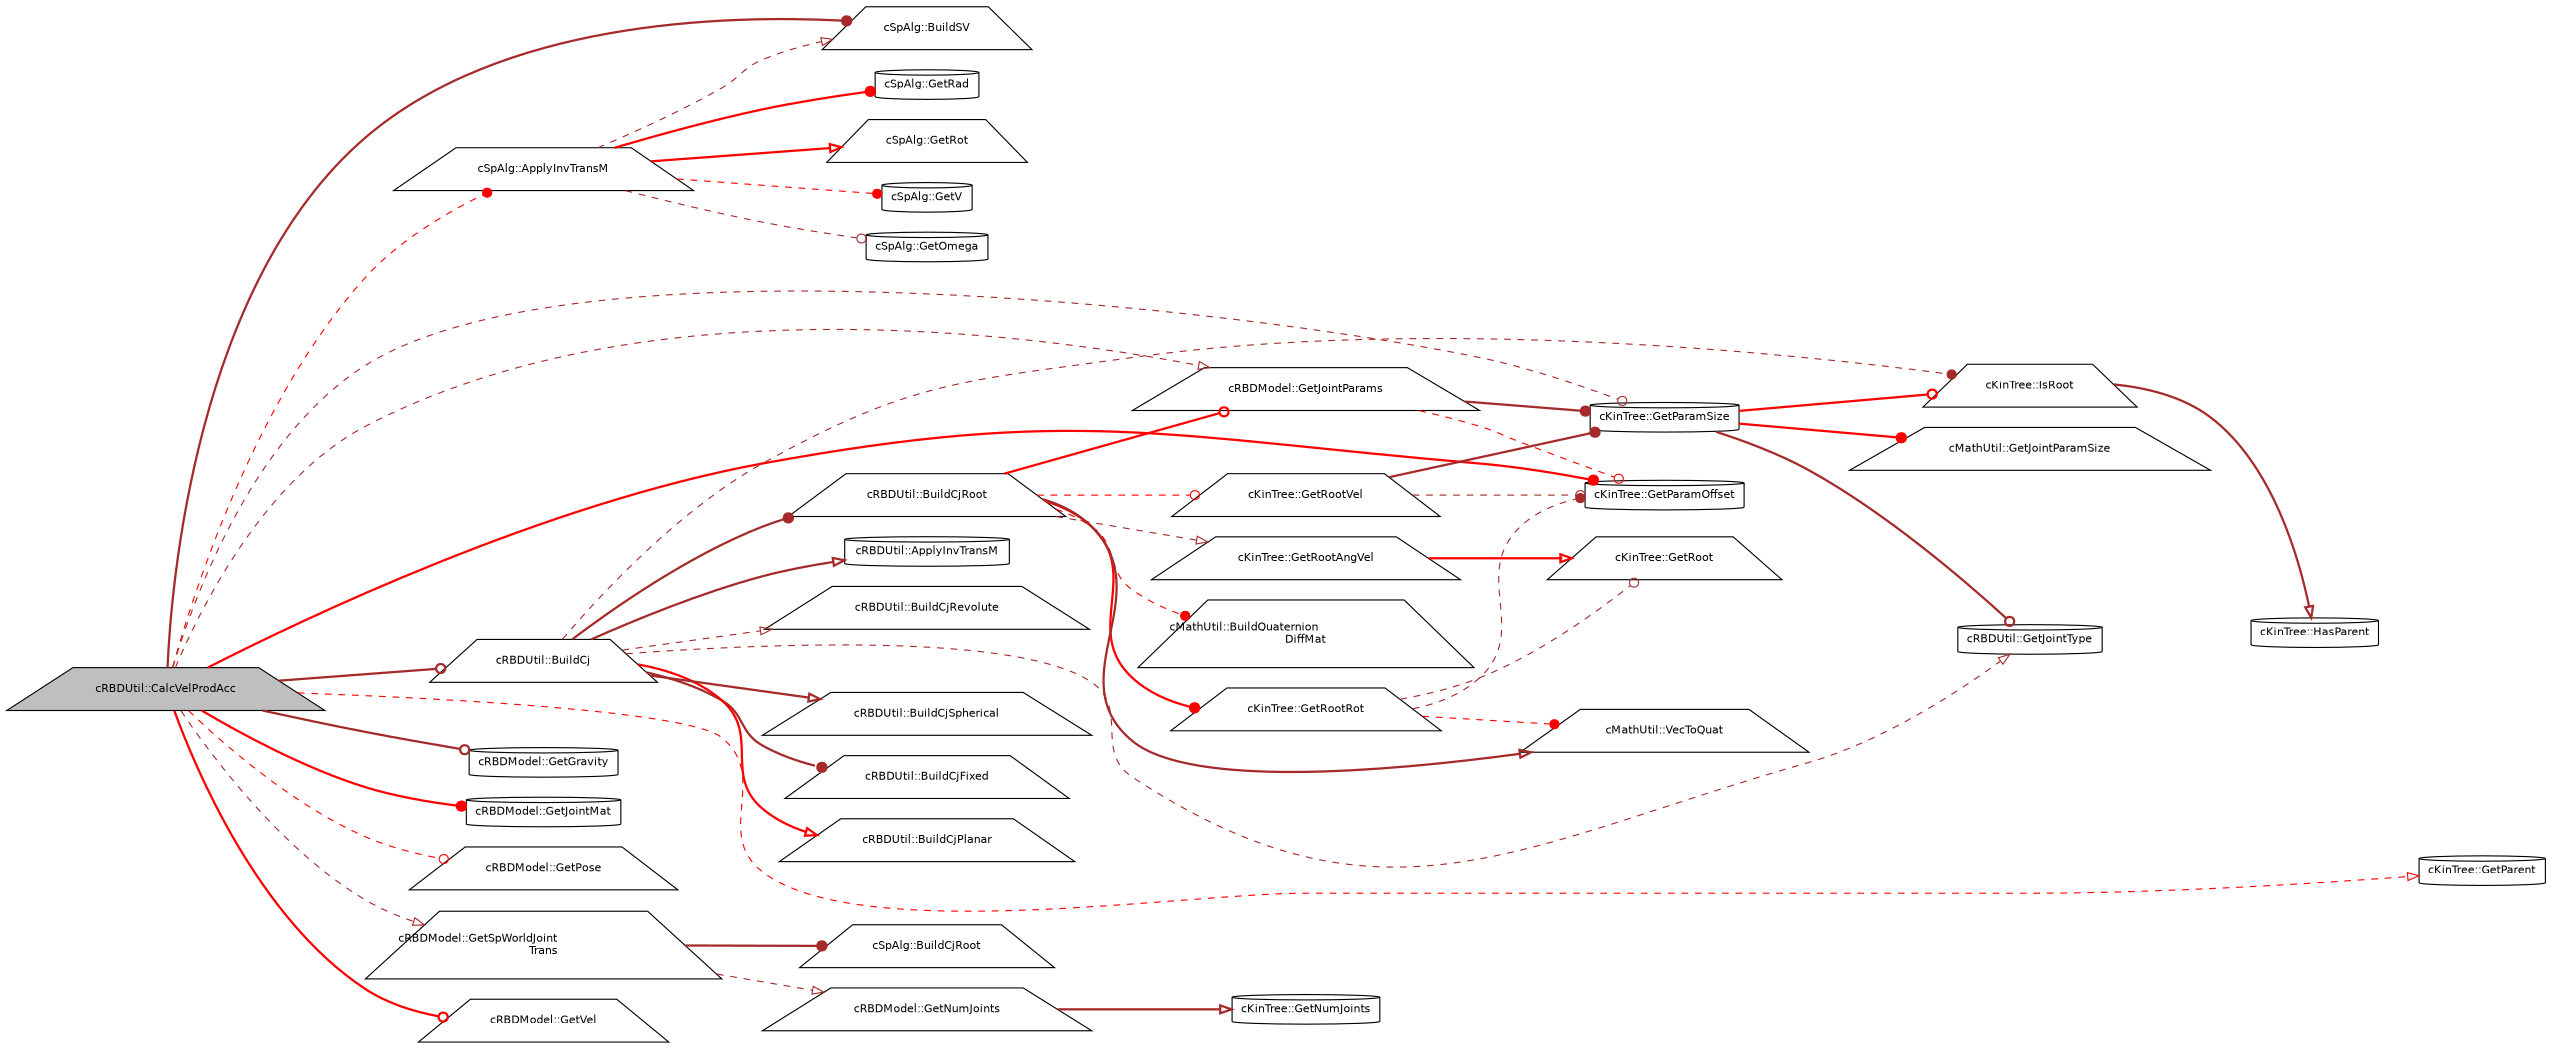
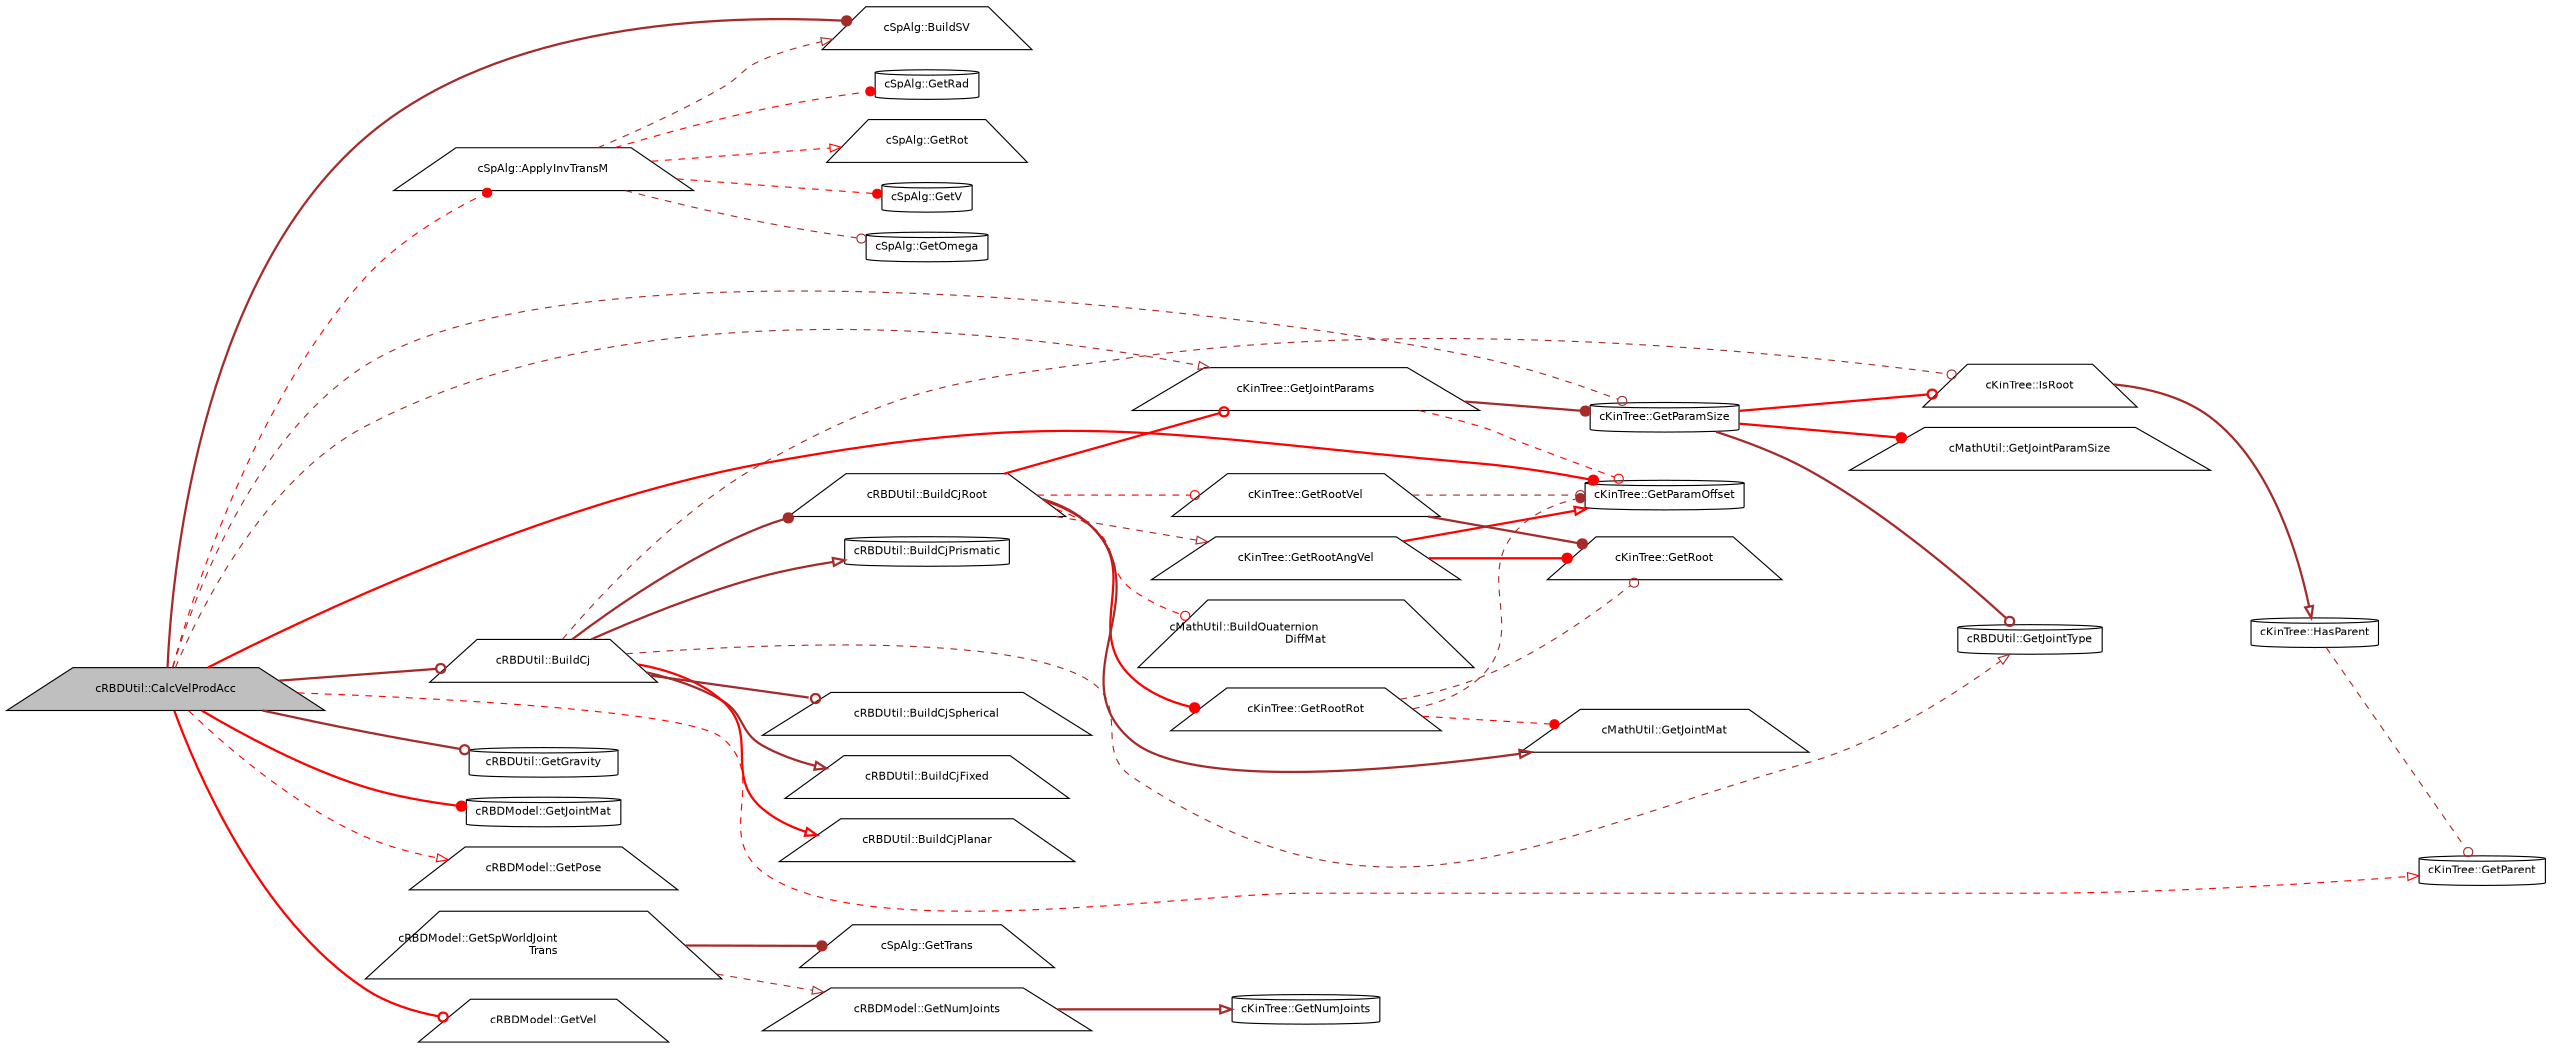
edge "cSpAlg::ApplyInvTransM" -> "cSpAlg::GetRad": style bold -> dashed
edge "cSpAlg::ApplyInvTransM" -> "cSpAlg::GetRot": style bold -> dashed
edge "cRBDUtil::BuildCj" -> "cKinTree::IsRoot": arrowhead dot -> odot
node "cRBDModel::GetJointParams": label "cRBDModel::GetJointParams" -> "cKinTree::GetJointParams"
edge "cKinTree::GetRootVel" -> "cKinTree::GetParamSize": now "cKinTree::GetRootVel" -> "cKinTree::GetRoot"
edge "cKinTree::GetRootAngVel" -> "cKinTree::GetParamOffset": added
node "cRBDUtil::ApplyInvTransM": label "cRBDUtil::ApplyInvTransM" -> "cRBDUtil::BuildCjPrismatic"
edge "cKinTree::GetRootAngVel" -> "cKinTree::GetRoot": arrowhead onormal -> dot
edge "cRBDUtil::BuildCjRoot" -> "cMathUtil::BuildQuaternion DiffMat": arrowhead dot -> odot
node "cRBDUtil::BuildCjRevolute": removed
edge "cRBDUtil::BuildCj" -> "cRBDUtil::BuildCjSpherical": arrowhead onormal -> odot
node "cMathUtil::VecToQuat": label "cMathUtil::VecToQuat" -> "cMathUtil::GetJointMat"
edge "cRBDUtil::BuildCj" -> "cRBDUtil::BuildCjFixed": arrowhead dot -> onormal
edge "cKinTree::HasParent" -> "cKinTree::GetParent": added
node "cRBDModel::GetGravity": label "cRBDModel::GetGravity" -> "cRBDUtil::GetGravity"
edge "cRBDUtil::CalcVelProdAcc" -> "cRBDModel::GetPose": arrowhead odot -> onormal
edge "cRBDUtil::CalcVelProdAcc" -> "cRBDModel::GetSpWorldJoint Trans": removed
node "cSpAlg::BuildCjRoot": label "cSpAlg::BuildCjRoot" -> "cSpAlg::GetTrans"
